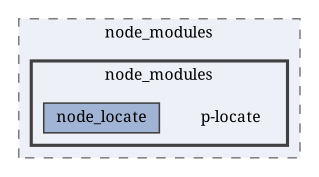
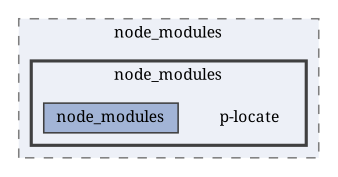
node "node_locate": label "node_locate" -> "node_modules"
